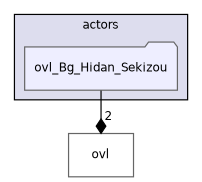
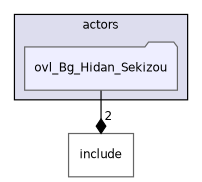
node "ovl": label "ovl" -> "include"
